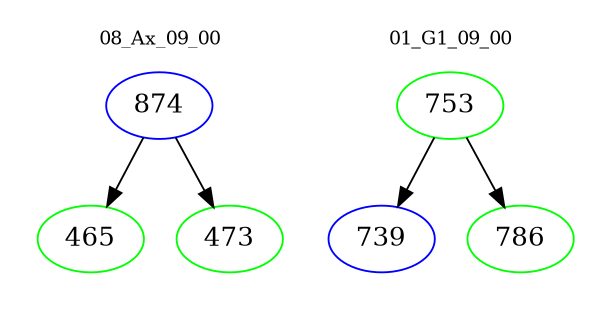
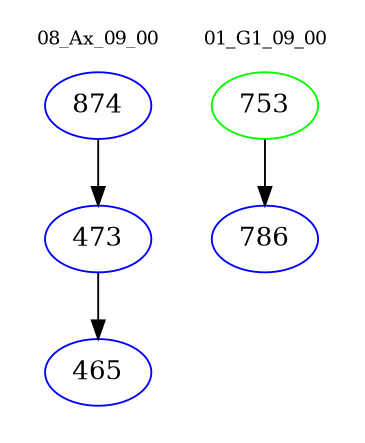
edge "874" -> "465": now "473" -> "465"
node "465": color green -> blue
node "473": color green -> blue
node "739": removed
node "786": color green -> blue
